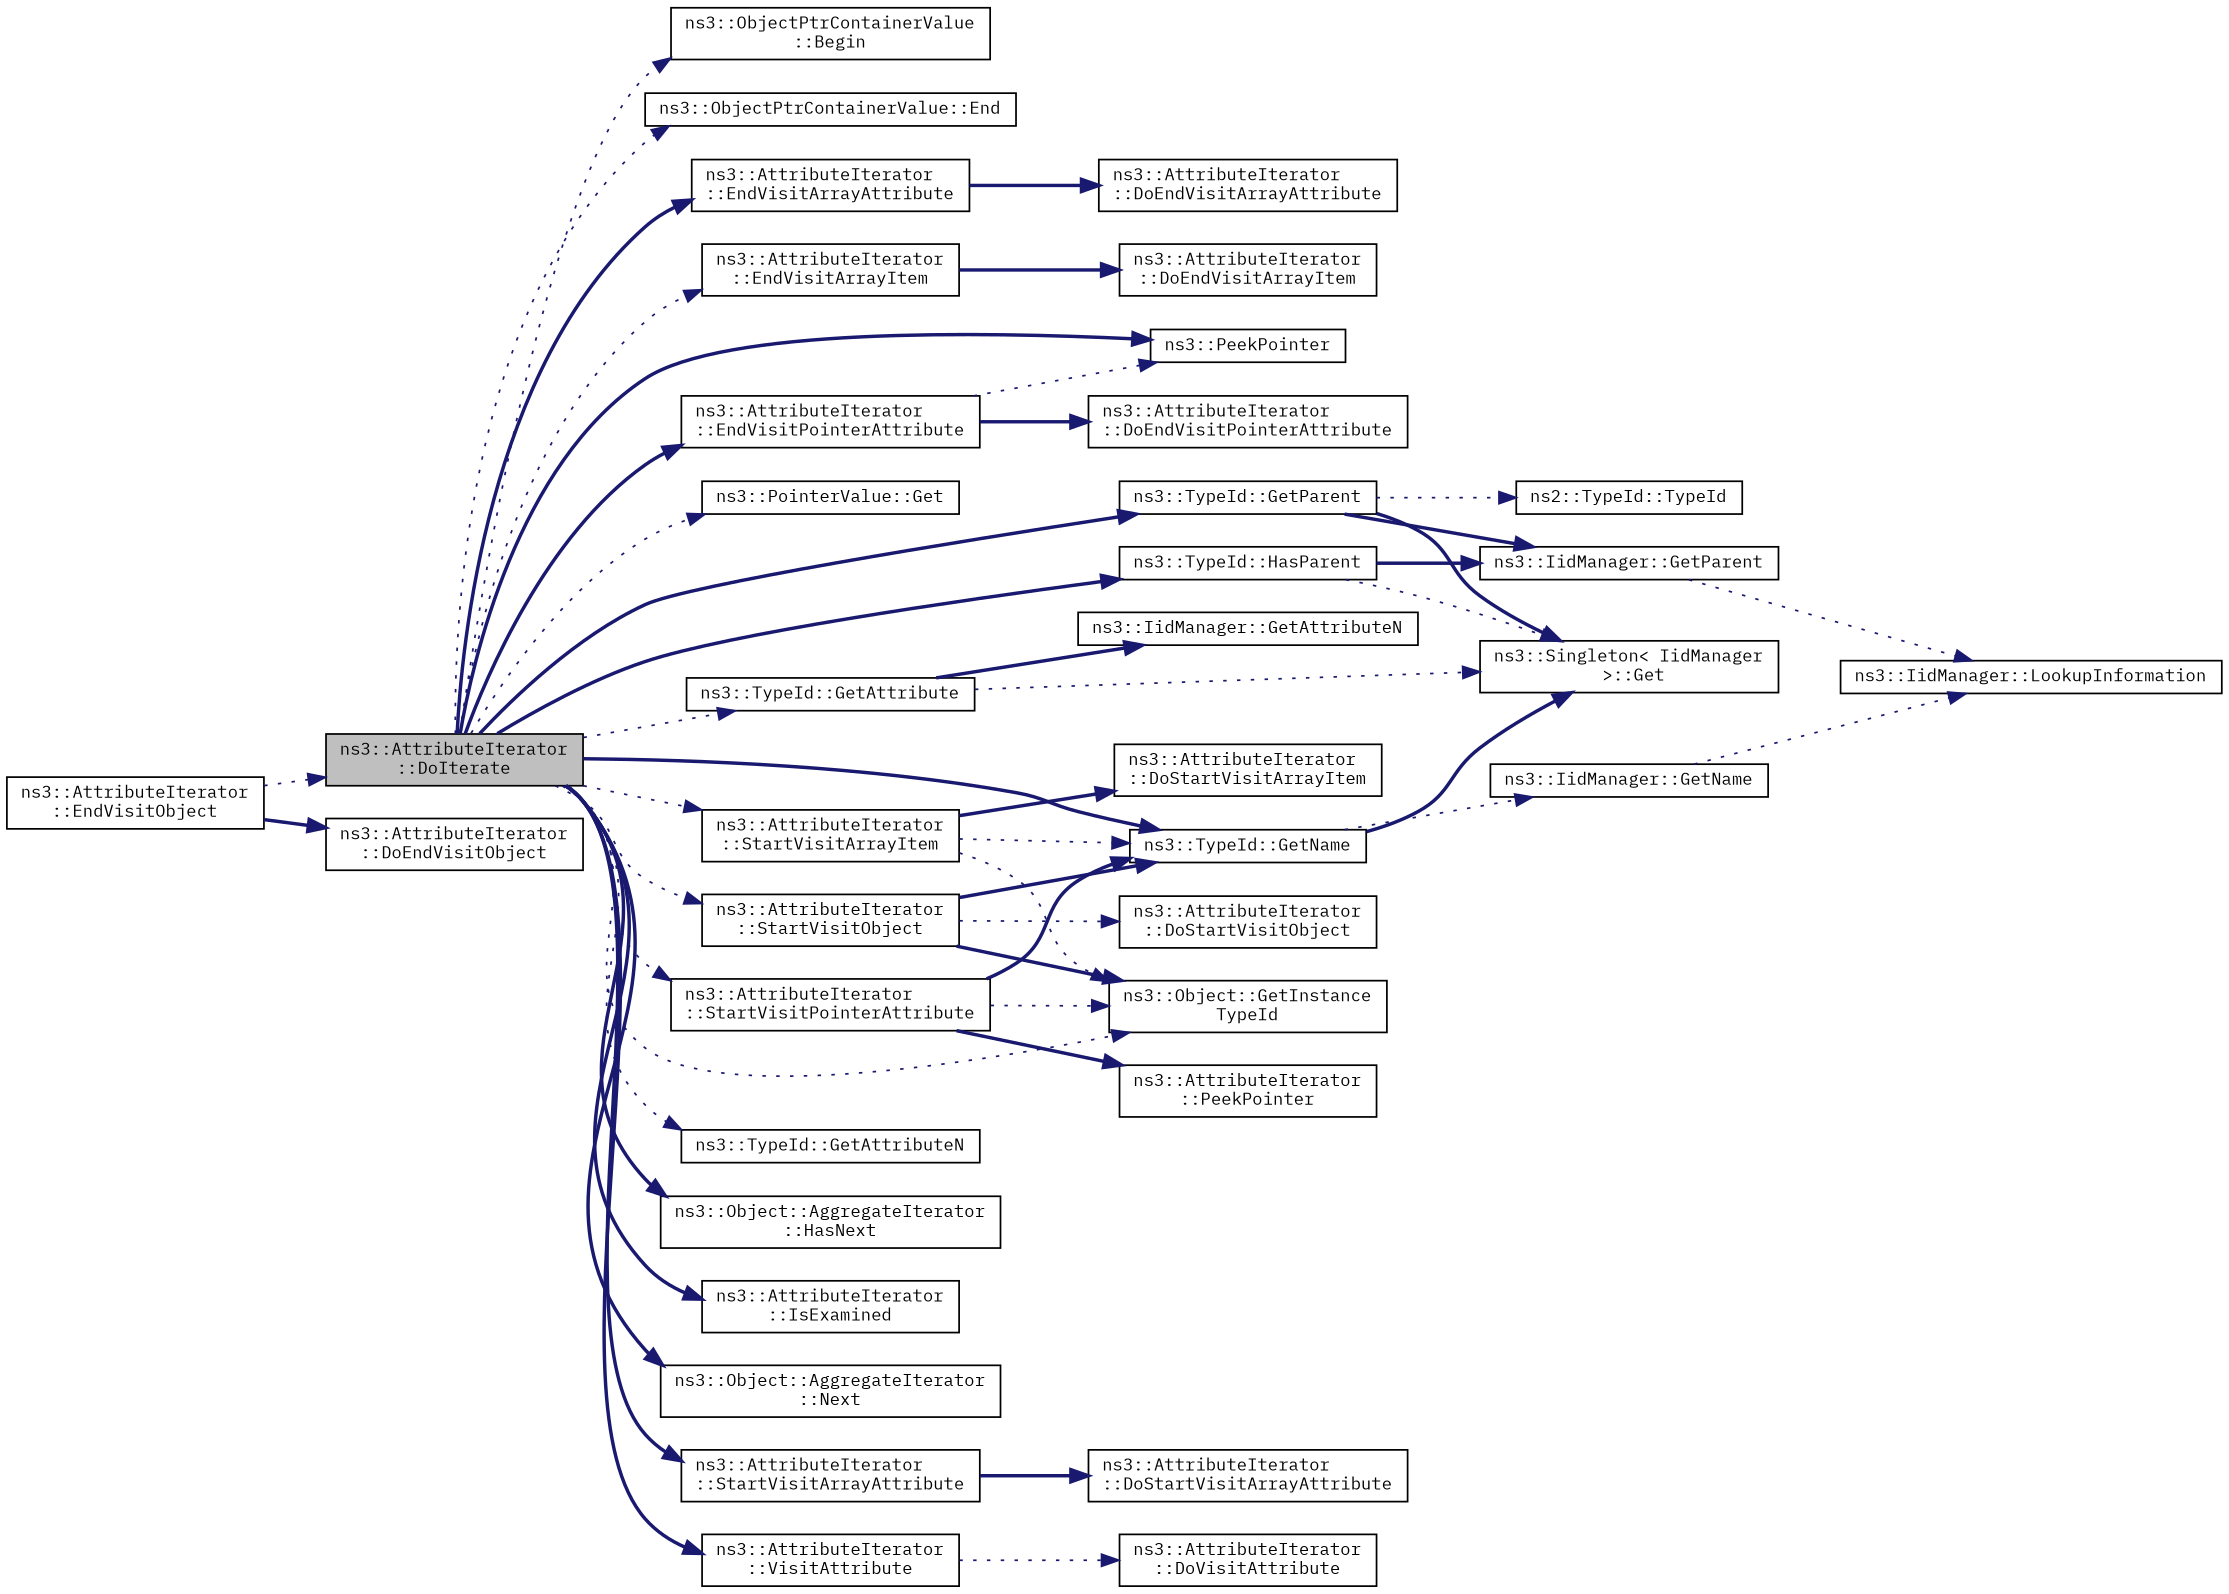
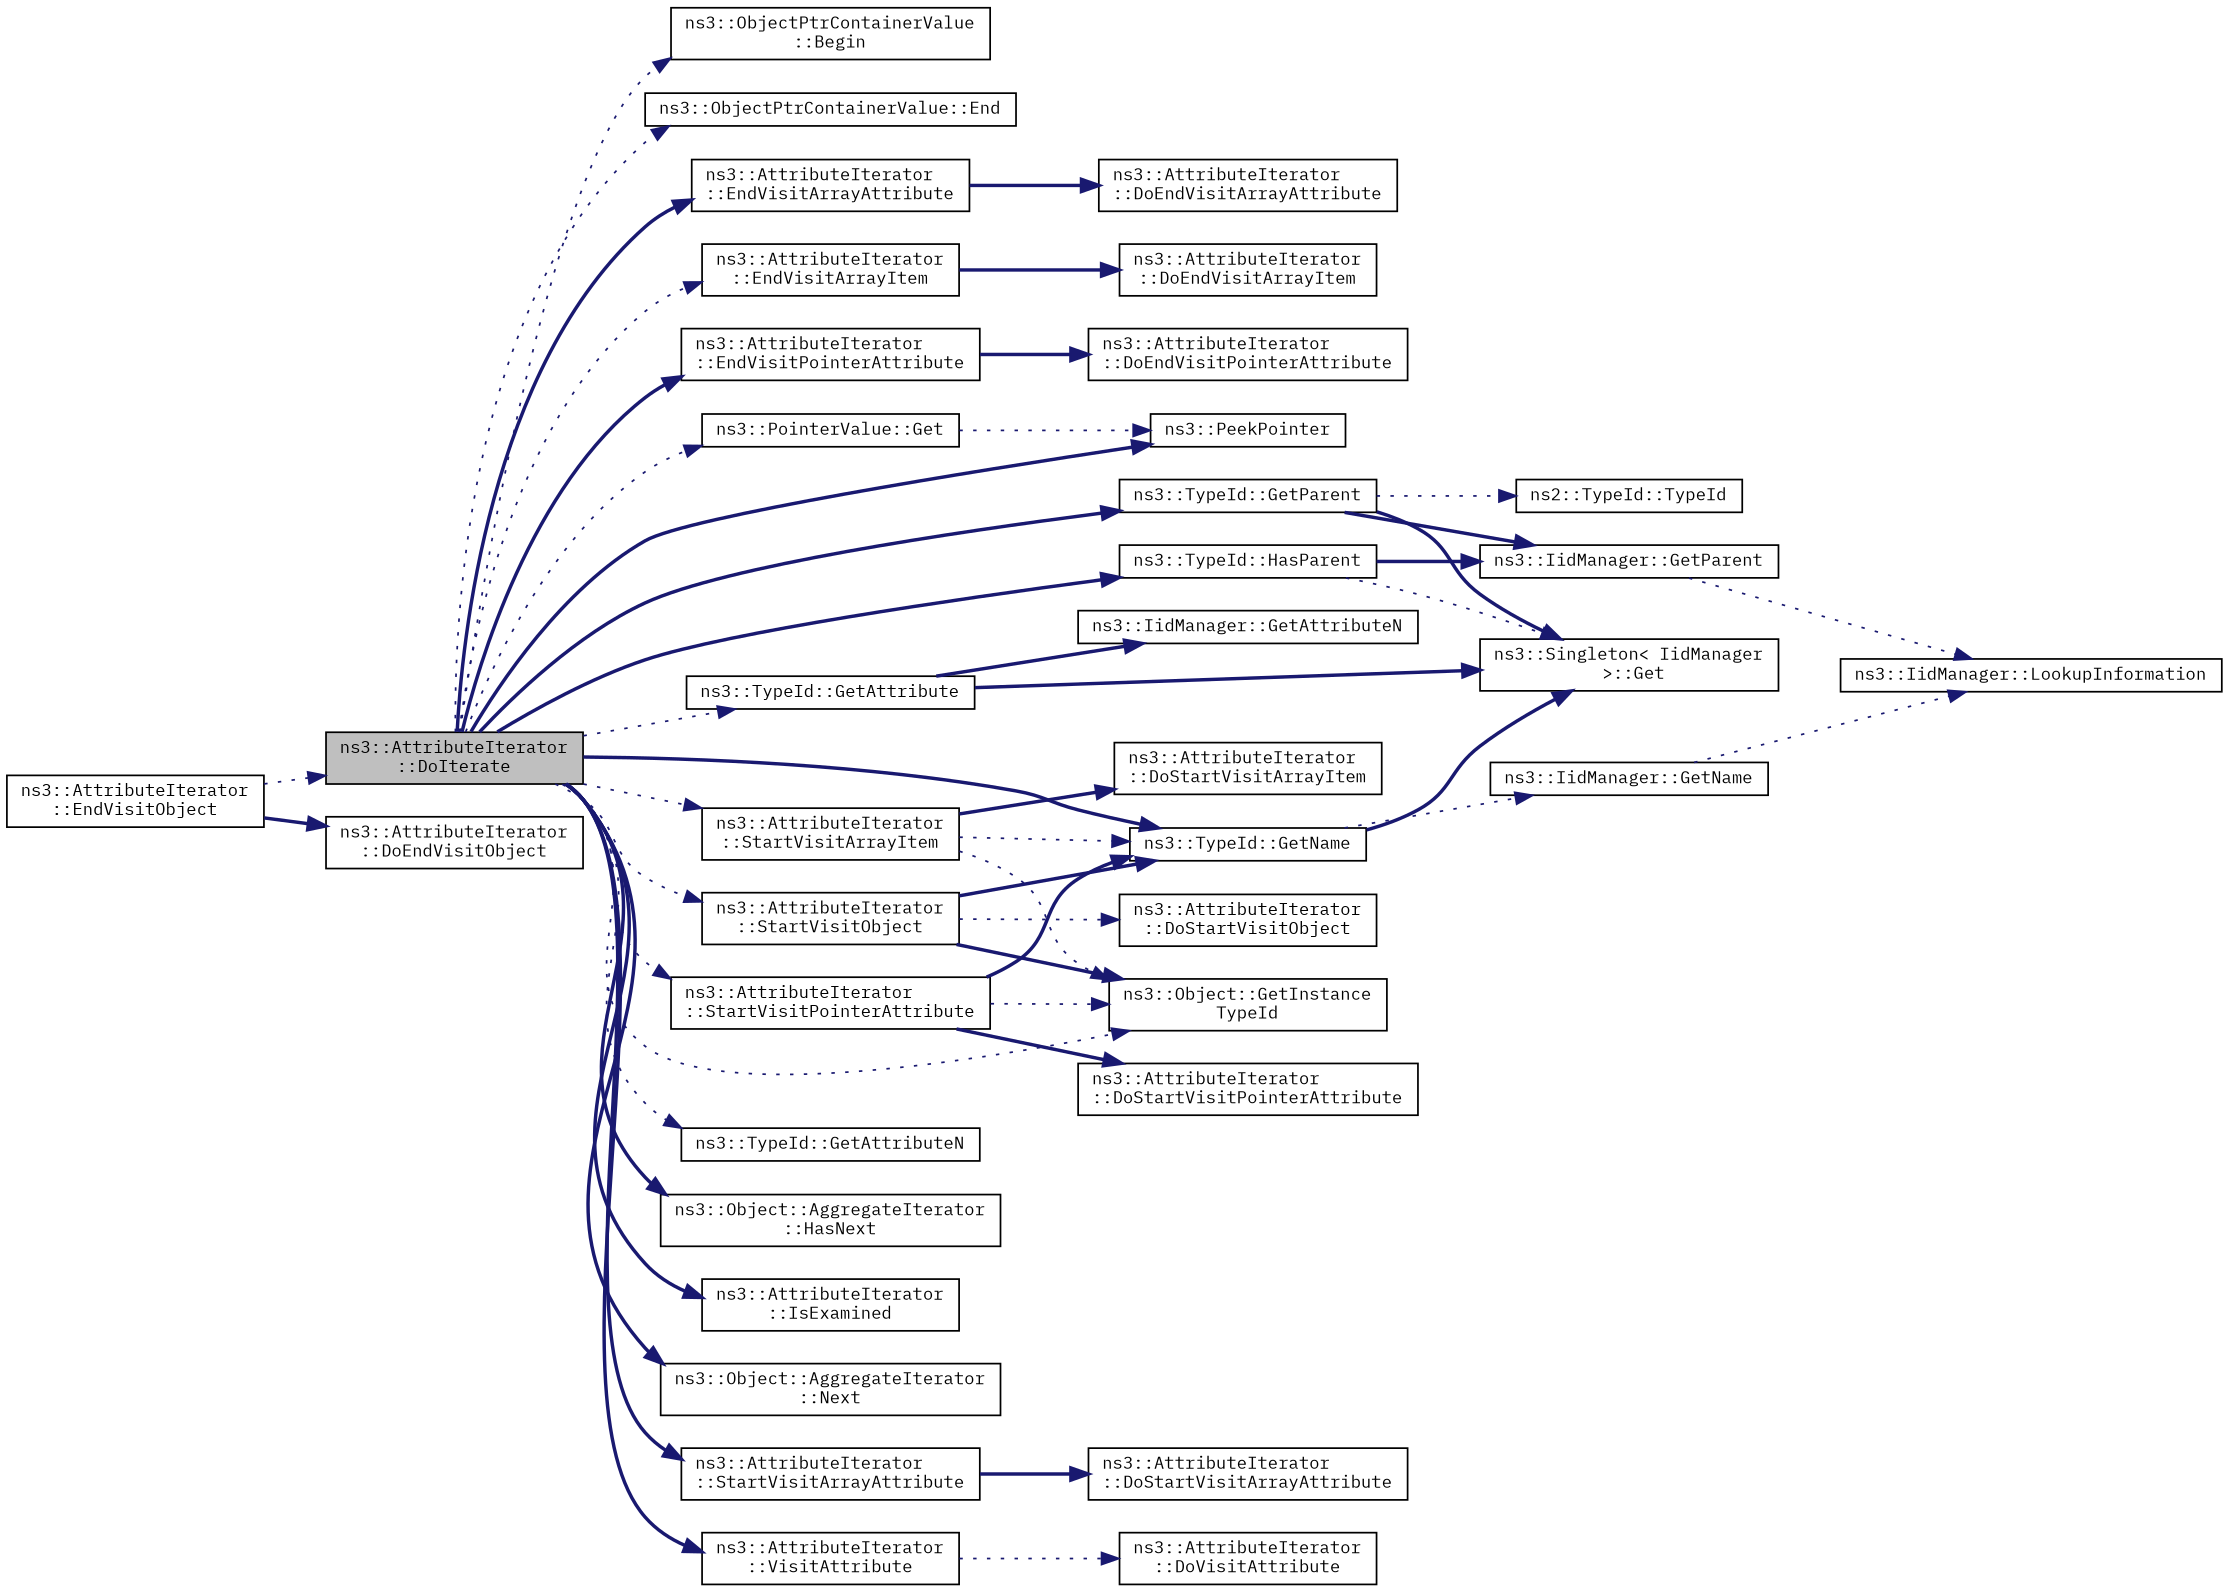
edge "ns3::AttributeIterator ::EndVisitPointerAttribute" -> "ns3::PeekPointer": now "ns3::PointerValue::Get" -> "ns3::PeekPointer"
edge "ns3::TypeId::GetAttribute" -> "ns3::Singleton< IidManager >::Get": style dotted -> bold
node "ns3::AttributeIterator ::PeekPointer": label "ns3::AttributeIterator ::PeekPointer" -> "ns3::AttributeIterator ::DoStartVisitPointerAttribute"
